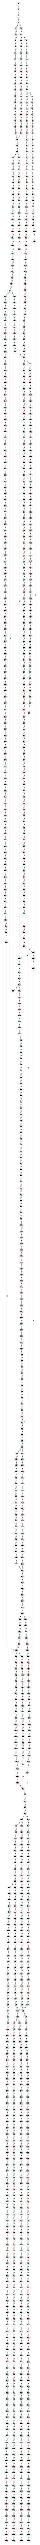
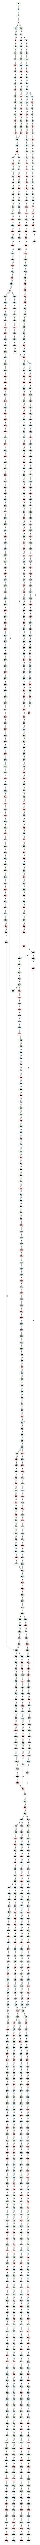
node "S897": added
node "S921": removed
